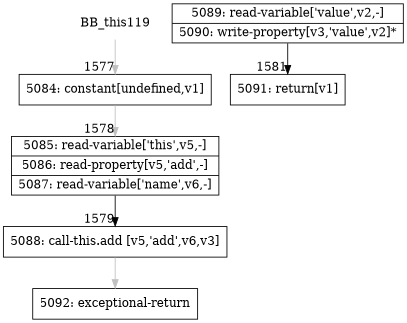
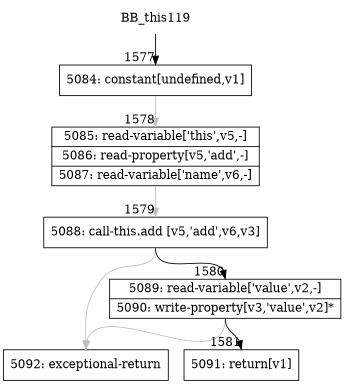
edge "BB_this119" -> "5084: constant[undefined,v1]": color gray -> black
edge "5085: read-variable['this',v5,-]" -> "5088: call-this.add [v5,'add',v6,v3]": color black -> gray
edge "5088: call-this.add [v5,'add',v6,v3]" -> "5089: read-variable['value',v2,-]": added
edge "5089: read-variable['value',v2,-]" -> "5092: exceptional-return": added
